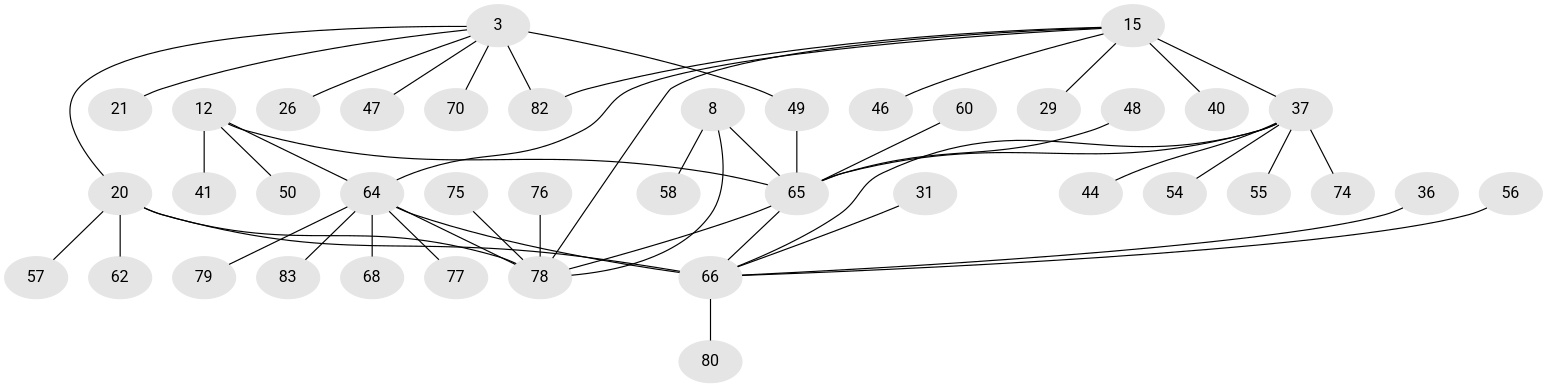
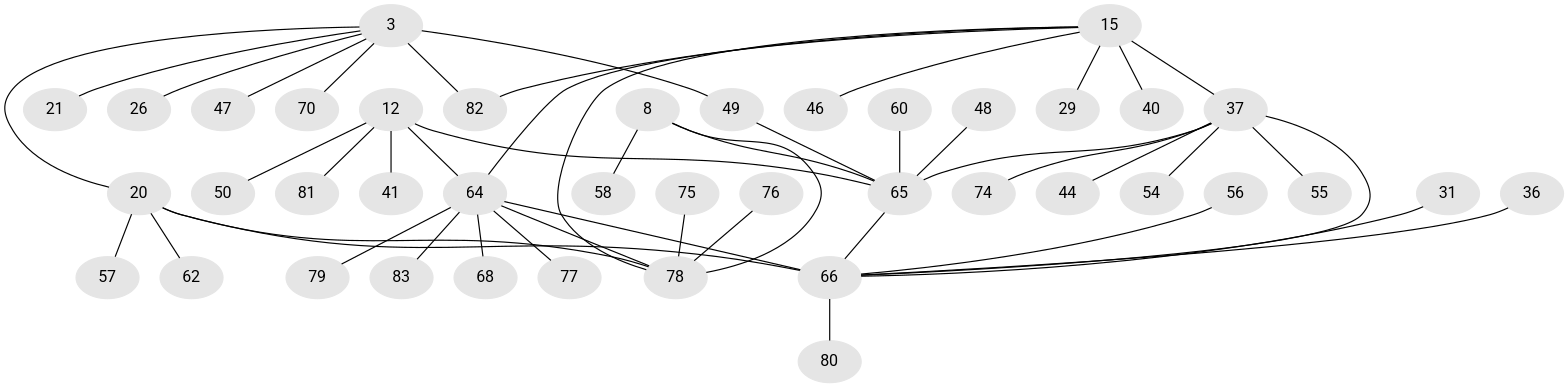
node "81": added
edge "65" -- "78": removed
